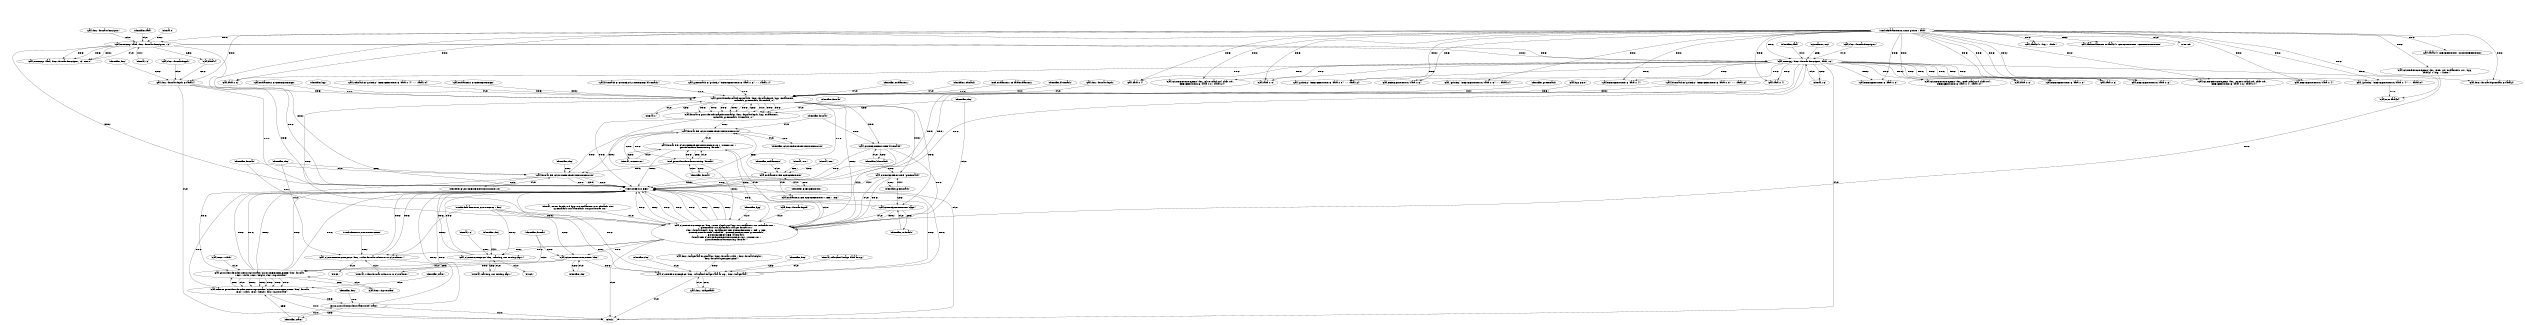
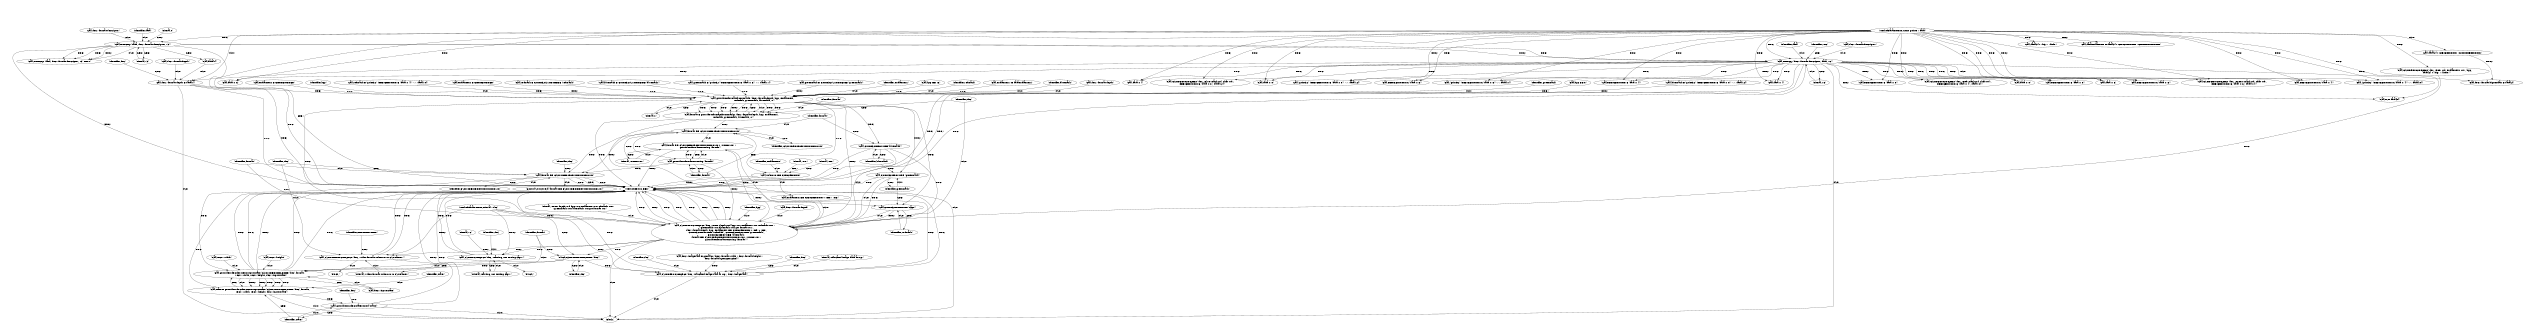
edge "(MethodParameterIn,const guint8 * data)" -> "(Call,dec->format.big_endian = data[2])": now "(Call,data[2] ? G_BIG_ENDIAN : G_LITTLE_ENDIAN)" -> "(Call,dec->format.big_endian = data[2])"
edge "(MethodParameterIn,const guint8 * data)" -> "(Call,data[2] ? G_BIG_ENDIAN : G_LITTLE_ENDIAN)": label "DDG: " -> "AST: "
node "(GStreamer,rect)": label "(GStreamer,rect)" -> "(Identifier,rect)"
node "1000109": removed
edge "(Call,memcmp (data, dec->format.descriptor, 13))" -> "(Literal,13)": added, label "CFG:"
edge "(Literal,13)" -> "(Call,memcmp (data, dec->format.descriptor, 13))": label "AST: " -> "CFG: "
edge "(MethodParameterIn,const guint8 * data)" -> "(Call,dec->format.depth = data[1])": label "DDG: " -> "AST: "
edge "(Call,memcpy (dec->format.descriptor, data, 16))" -> "(Call,dec->format.depth = data[1])": added, label "DDG:"
edge "(Call,data[1])" -> "(Call,dec->format.depth = data[1])": label "CFG: " -> "AST: "
edge "(Call,memcpy (dec->format.descriptor, data, 16))" -> "(Call,(guint32) (RFB_GET_UINT16 (data + 4)) << data[10])": label "DDG: " -> "AST: "
edge "(Call,memcpy (dec->format.descriptor, data, 16))" -> "(Call,(guint32) (RFB_GET_UINT16 (data + 6)) << data[11])": added, label "DDG:"
node "(Call,redmask = GUINT32_SWAP_LE_BE (redmask))": added
node "(Call,greenmask = GUINT32_SWAP_LE_BE (greenmask))": added
node "(Call,bpp == 16)": added
node "(Red,endianness != dataendianness)": label "(Red,endianness != dataendianness)" -> "(Call,endianness != dataendianness)"
edge "(Call,(guint32) (RFB_GET_UINT16 (data + 4)) << data[10])" -> "(Call,tc = data[3])": now "(Call,memcpy (dec->format.descriptor, data, 16))" -> "(Call,tc = data[3])"
edge "(MethodParameterIn,const guint8 * data)" -> "(MethodReturn,RET)": label "DDG: " -> "CFG: "
node "(Red,gst_video_format_to_string (format))": label "(Red,gst_video_format_to_string (format))" -> "(Call,gst_video_format_to_string (format))"
node "(Call,endianness == G_BIG_ENDIAN)": label "(Call,endianness == G_BIG_ENDIAN)" -> "(Call,unknown == G_BIG_ENDIAN)"
edge "(Call,GUINT32_FROM_BE (greenmask))" -> "(MethodReturn,RET)": label "AST: " -> "DDG: "
node "(ControlStructure,if (format == GST_VIDEO_FORMAT_UNKNOWN))": added
node "(Identifier,G_BIG_ENDIAN)": removed
edge "(Call,GUINT32_FROM_BE (caps))" -> "(MethodReturn,RET)": reversed
node "(MethodParameterIn,GstVMncDec * dec)": label "(MethodParameterIn,GstVMncDec * dec)" -> "(MethodParameterIn,Literal * dec)"
node "(MethodReturn,ERROR_INVALID)": label "(MethodReturn,ERROR_INVALID)" -> "(Identifier,ERROR_INVALID)"
node "(Call,rect->height)": added
node "(Call,GST_VIDEO_DECODER (dec))": label "(Call,GST_VIDEO_DECODER (dec))" -> "(Block,GST_VIDEO_DECODER (dec))"
node "(Call,dec->imagedata)": removed
node "(From,gst_video_codec_state_unref (state))": label "(From,gst_video_codec_state_unref (state))" -> "(Call,gst_video_codec_state_unref (state))"
